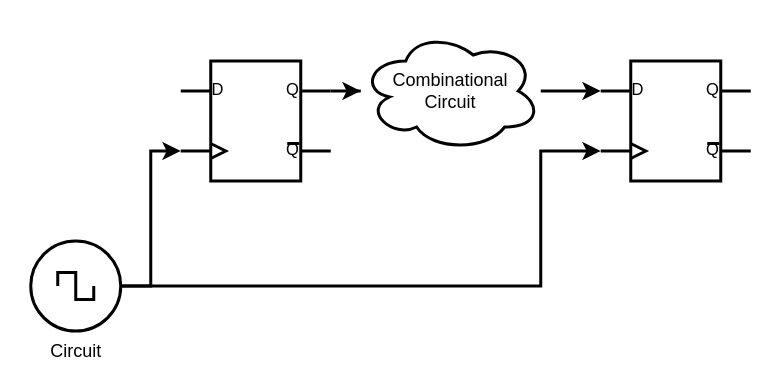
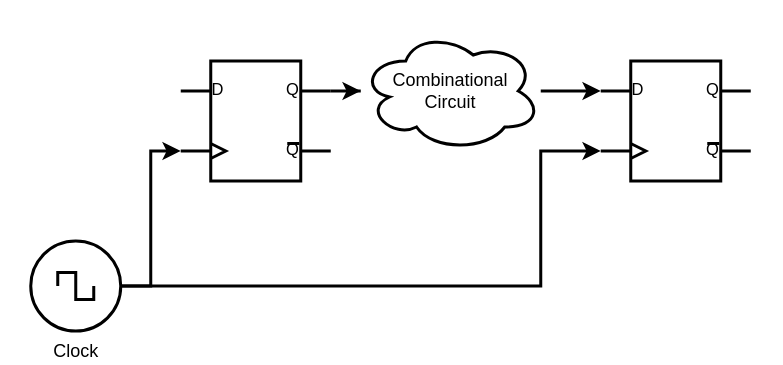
node "Circuit": label "Circuit" -> "Clock"
